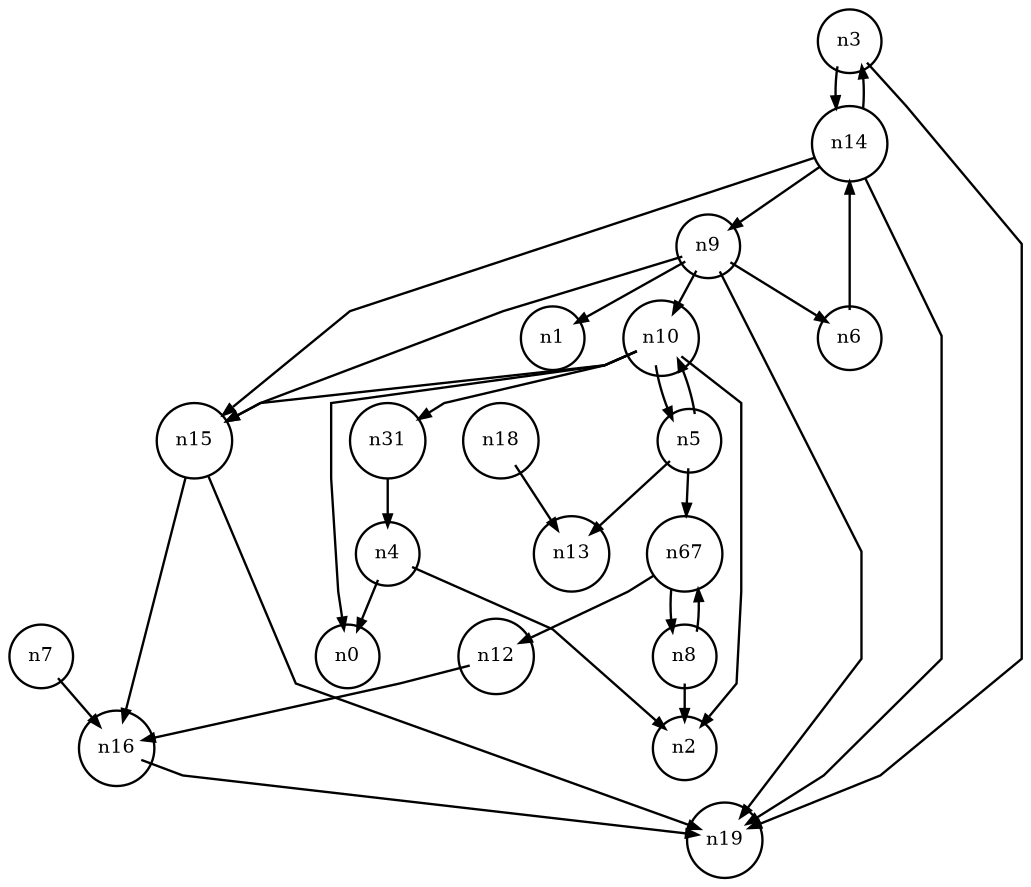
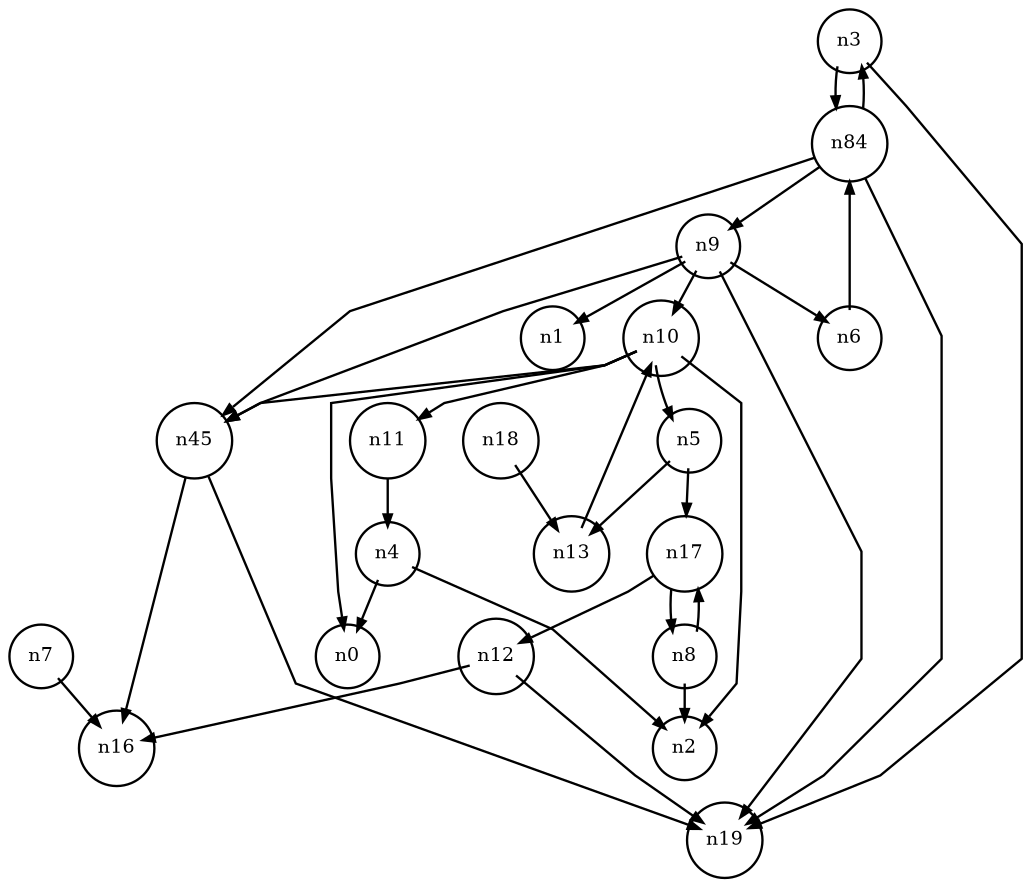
node "n14": label "n14" -> "n84"
edge "n5" -> "n10": now "n13" -> "n10"
node "n15": label "n15" -> "n45"
node "n31": label "n31" -> "n11"
node "n67": label "n67" -> "n17"
edge "n16" -> "n19": now "n12" -> "n19"
